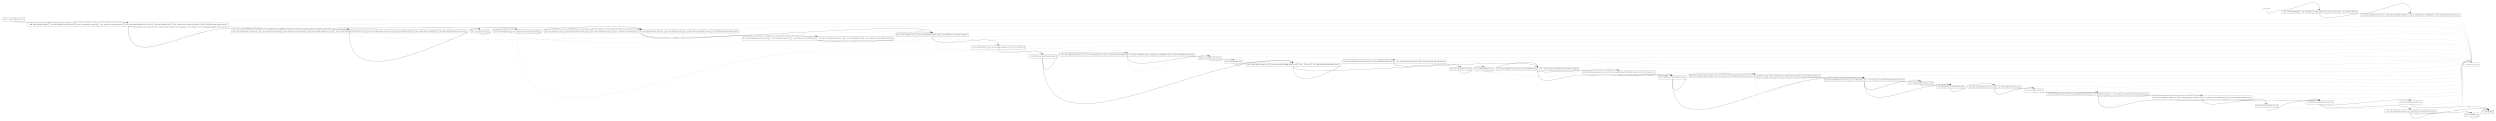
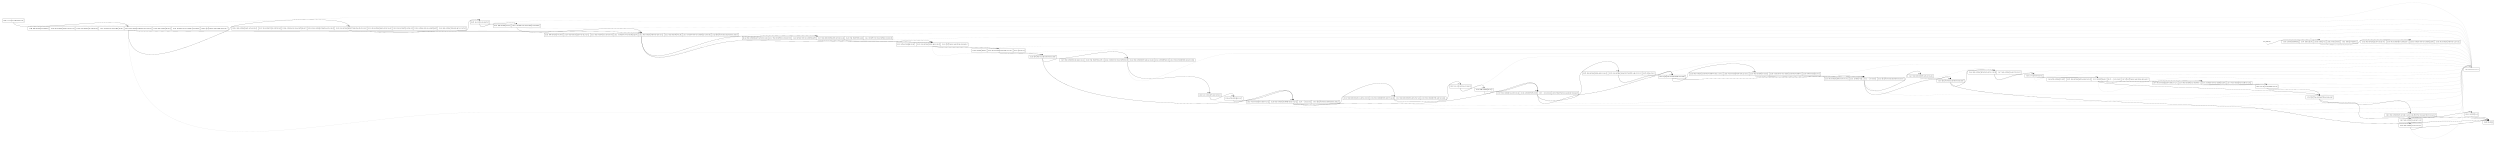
node "20184: read-variable['val-6900:11',v1,v2]": added
